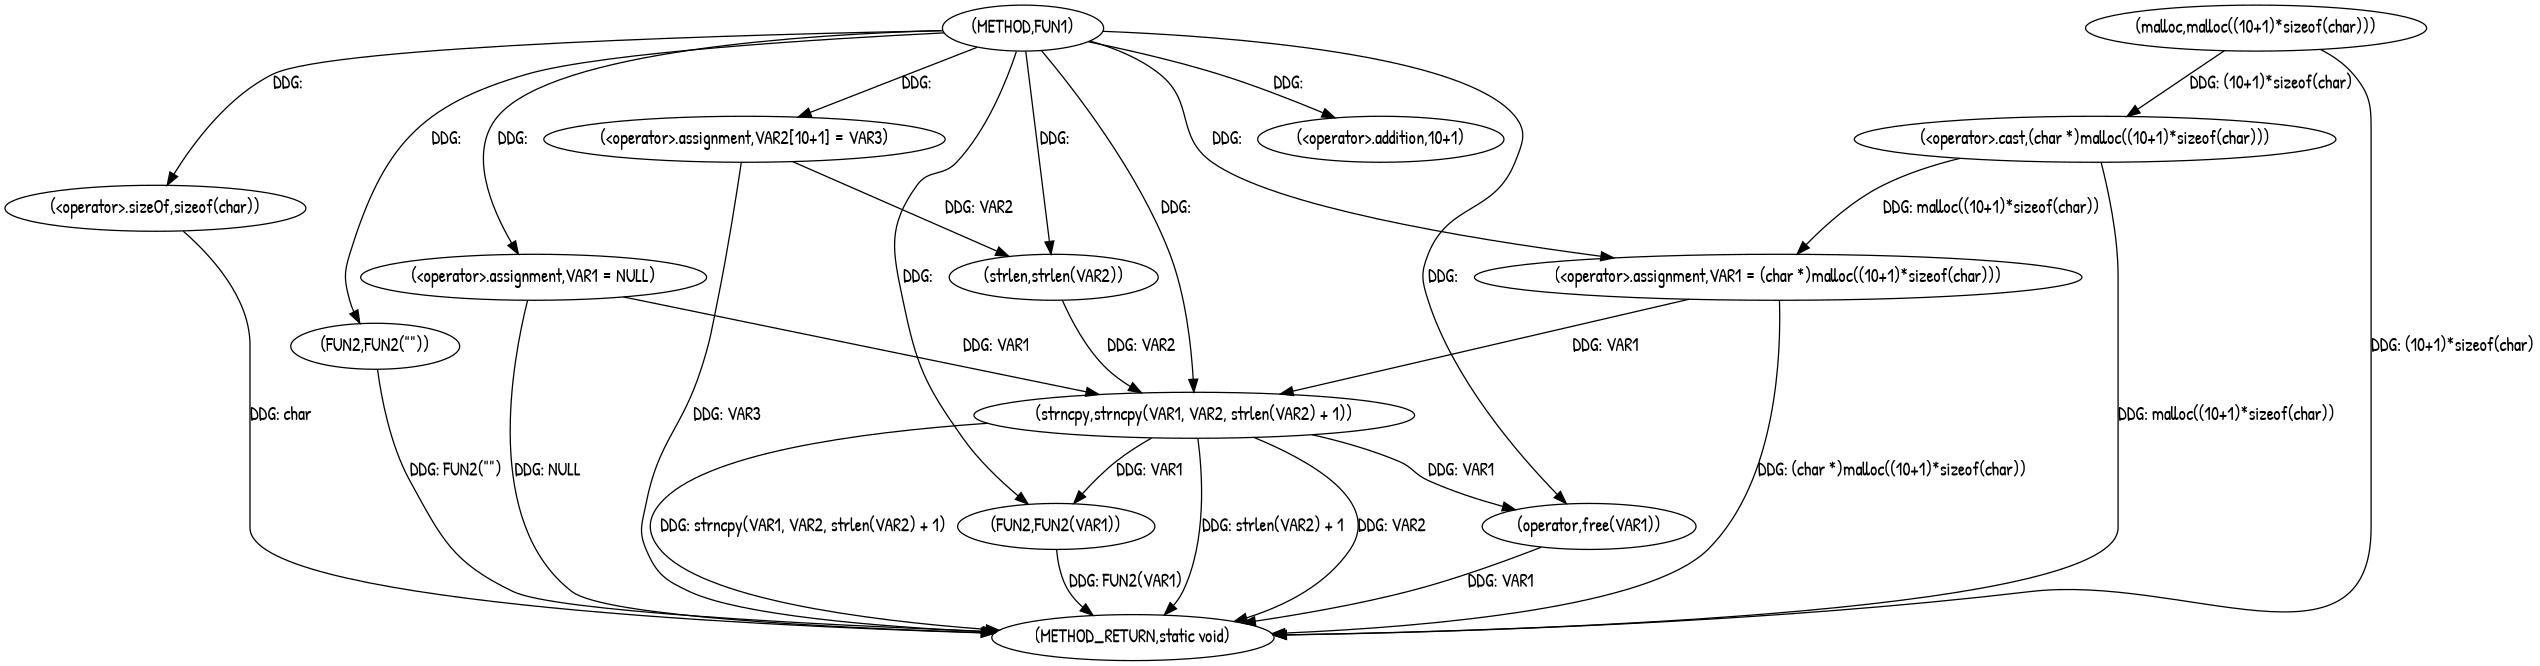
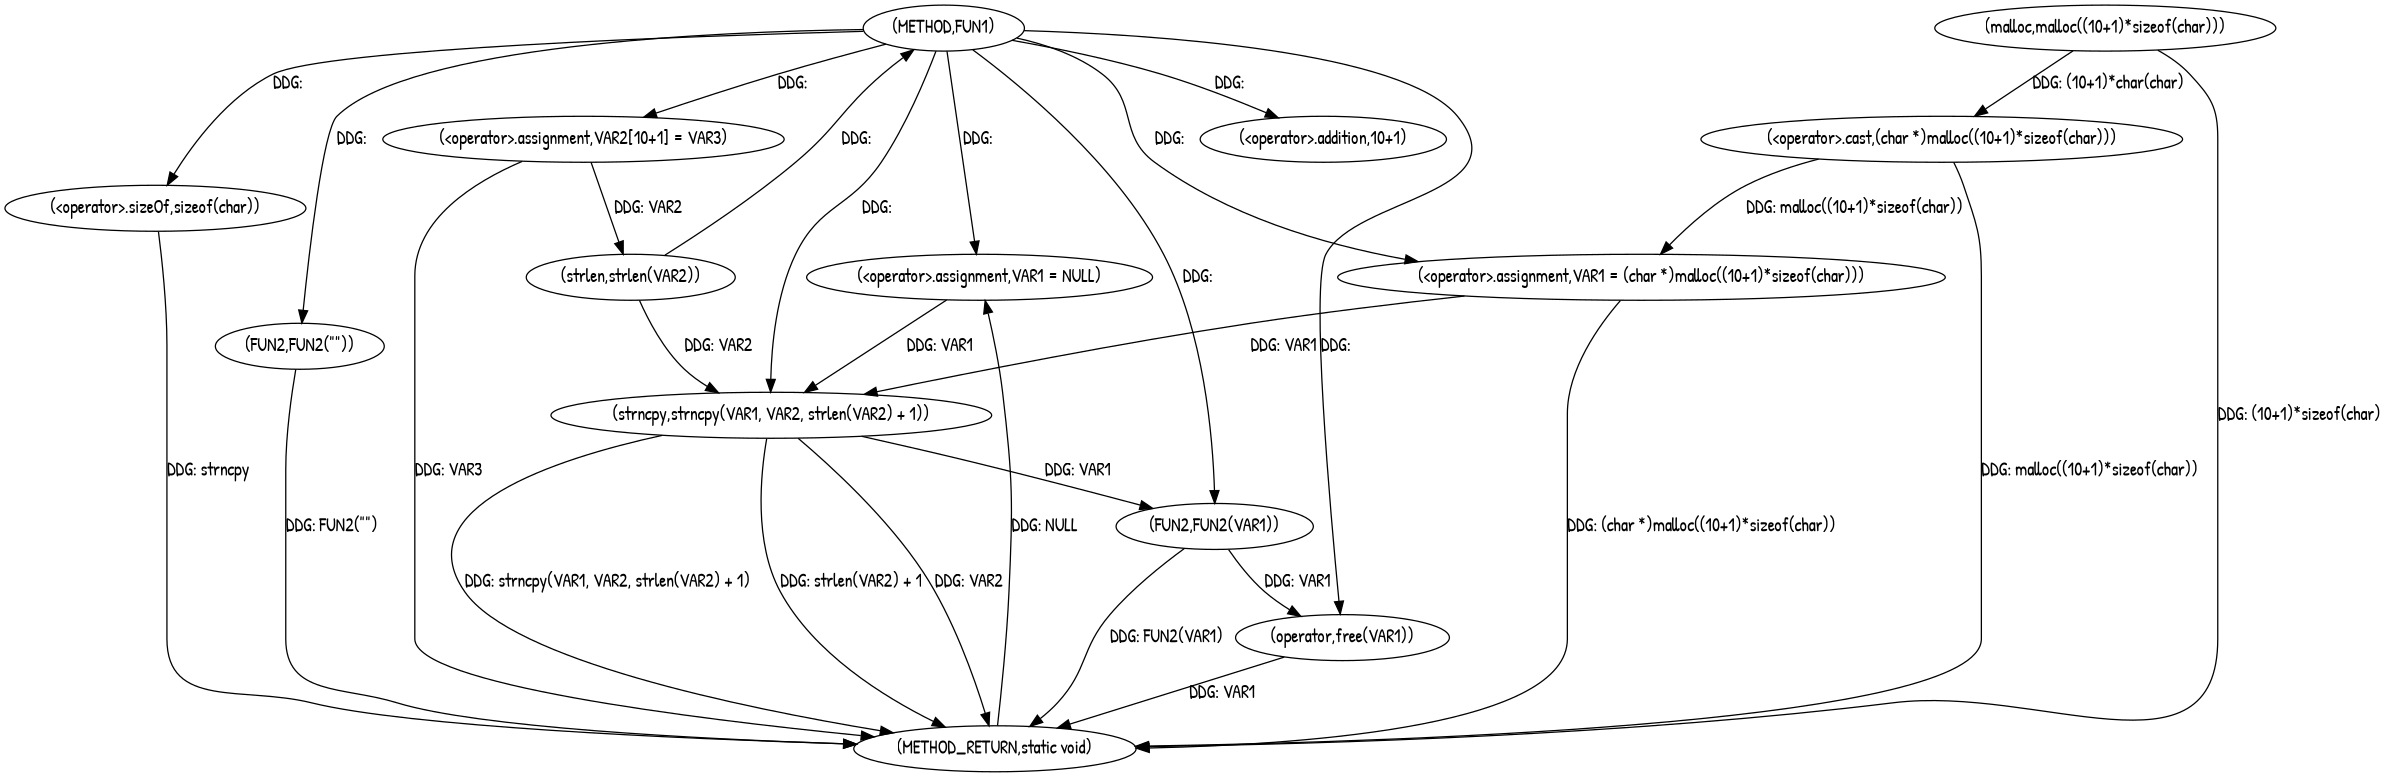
edge "(malloc,malloc((10+1)*sizeof(char)))" -> "(<operator>.cast,(char *)malloc((10+1)*sizeof(char)))": label "DDG: (10+1)*sizeof(char)" -> "DDG: (10+1)*char(char)"
edge "(METHOD,FUN1)" -> "(strlen,strlen(VAR2))": reversed
edge "(<operator>.sizeOf,sizeof(char))" -> "(METHOD_RETURN,static void)": label "DDG: char" -> "DDG: strncpy"
edge "(strncpy,strncpy(VAR1, VAR2, strlen(VAR2) + 1))" -> "(operator,free(VAR1))": now "(FUN2,FUN2(VAR1))" -> "(operator,free(VAR1))"
edge "(<operator>.assignment,VAR1 = NULL)" -> "(METHOD_RETURN,static void)": reversed
